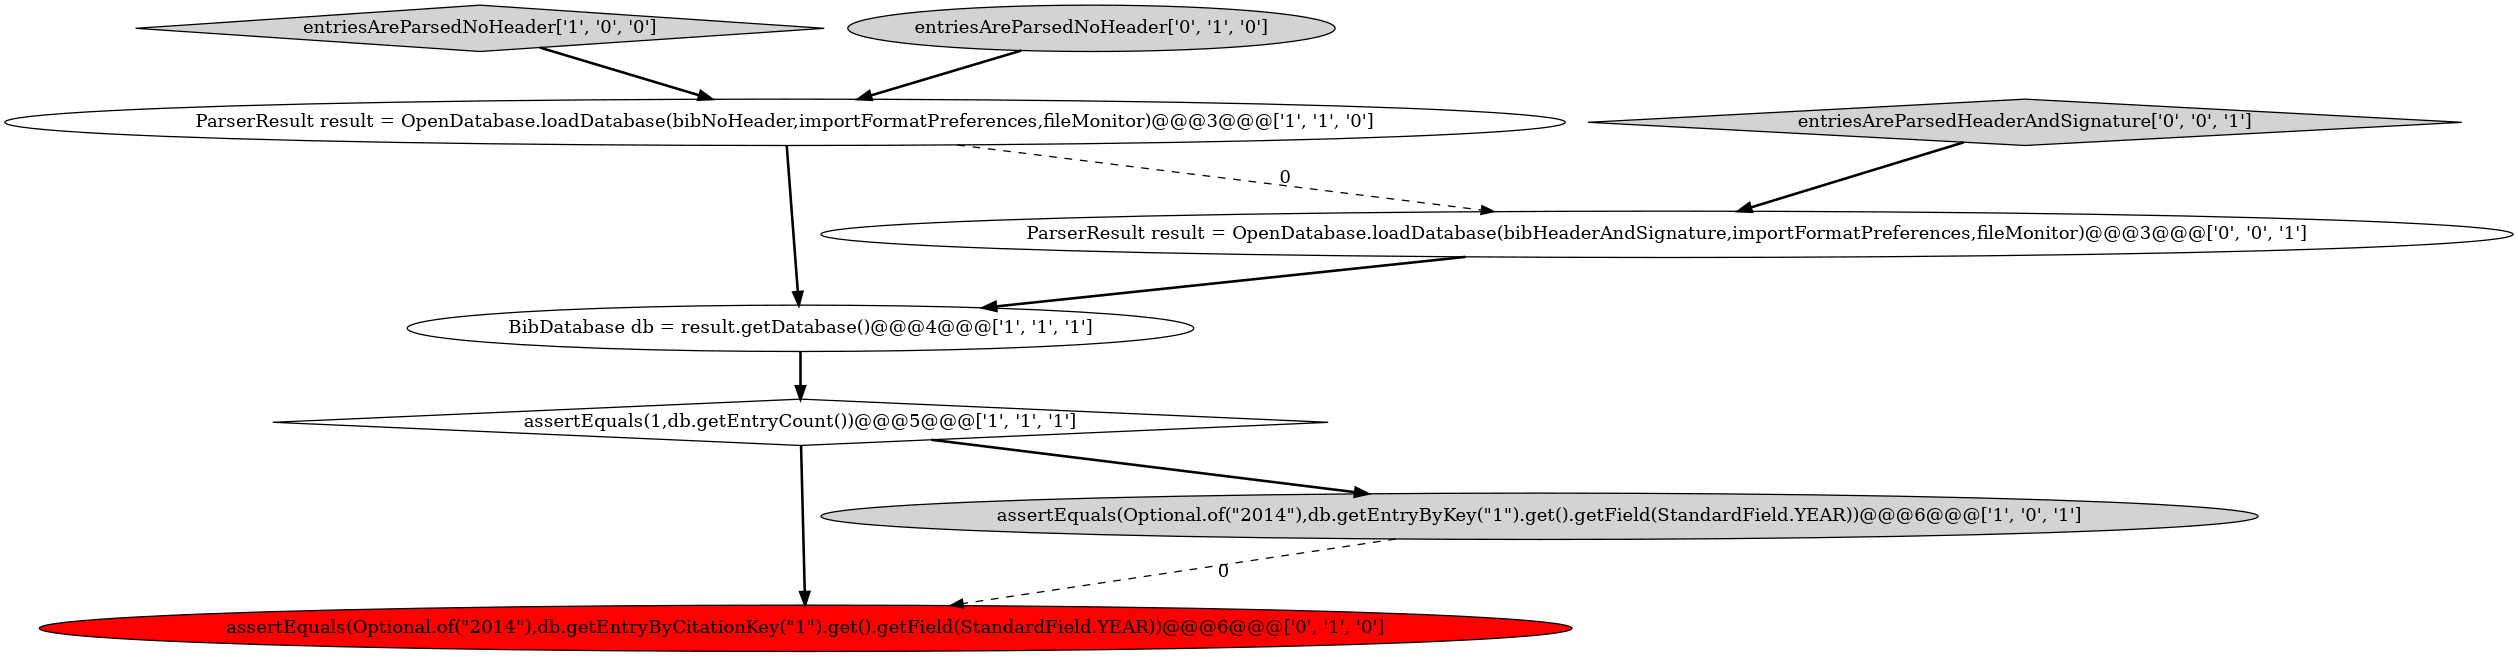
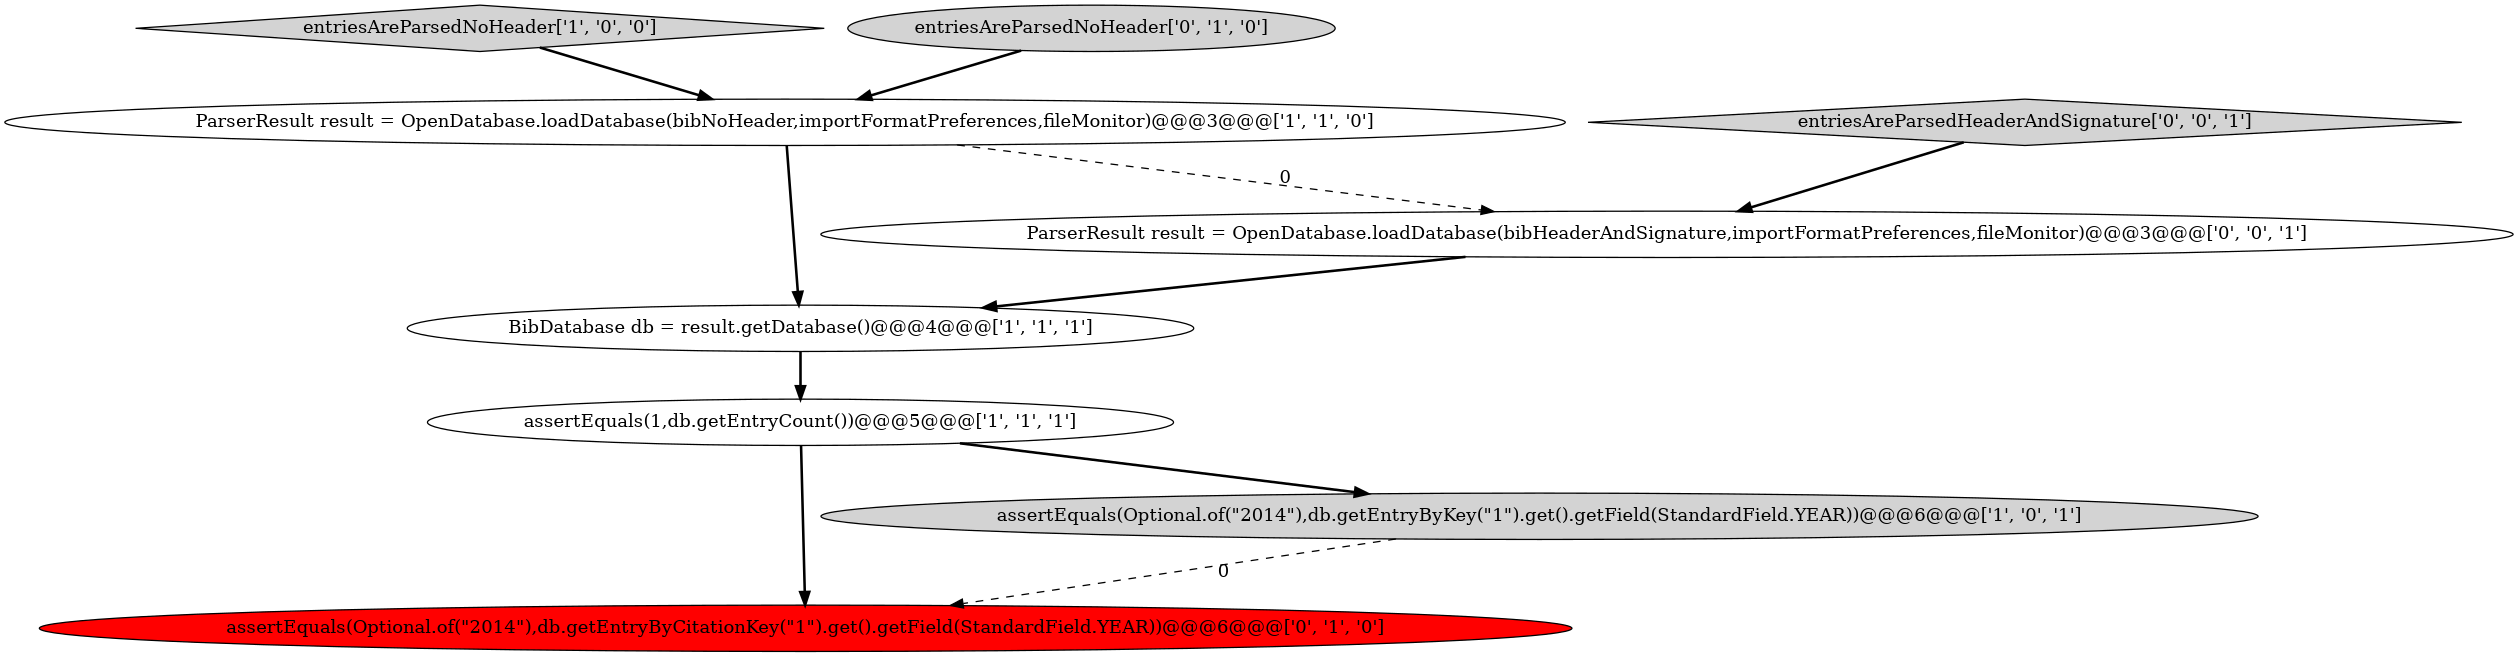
node "assertEquals(1,db.getEntryCount())@@@5@@@['1', '1', '1']": shape diamond -> ellipse
